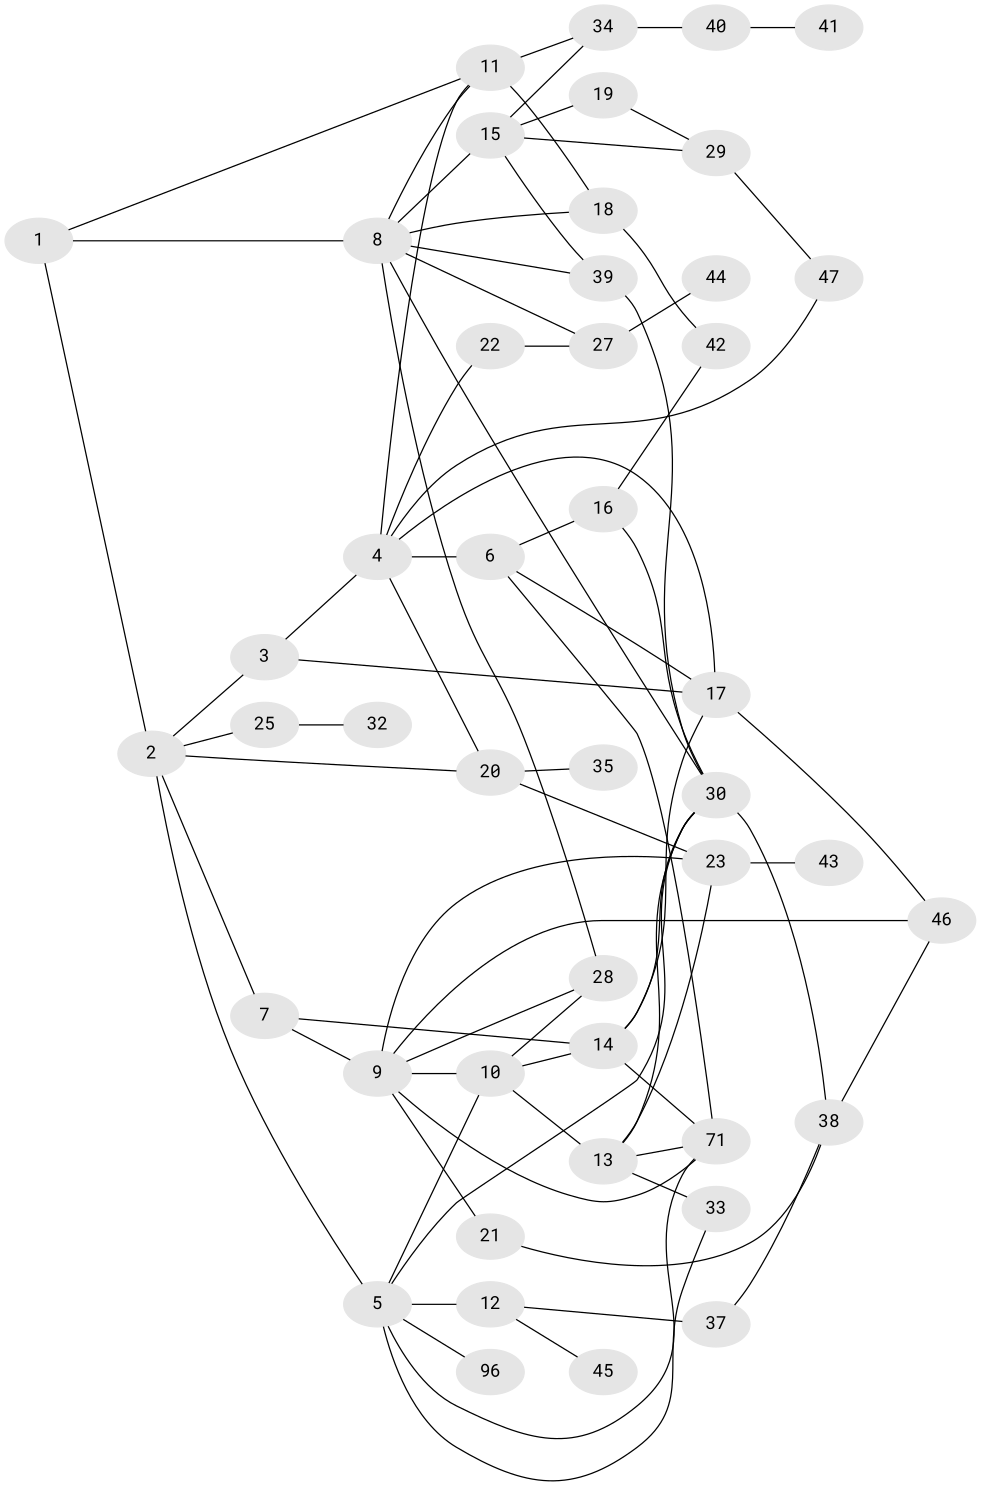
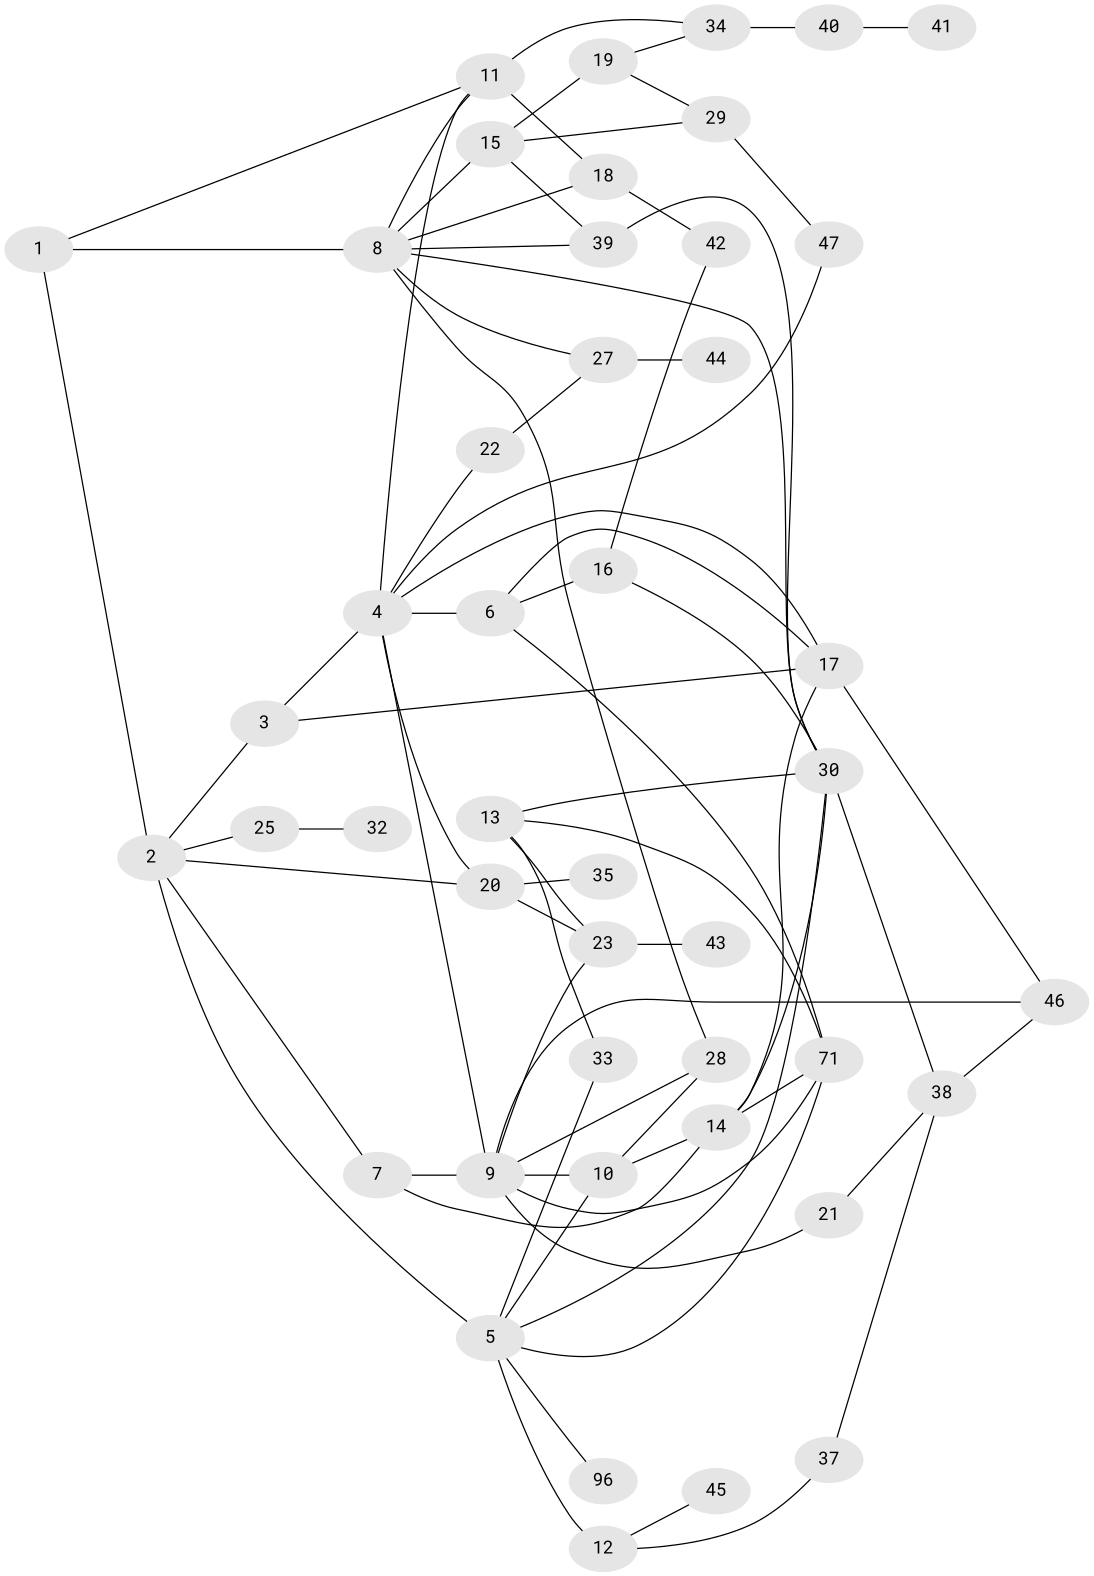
edge "34" -- "15": now "34" -- "19"
edge "4" -- "9": added
edge "10" -- "13": removed
